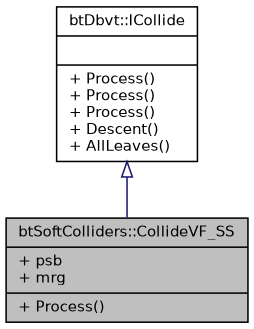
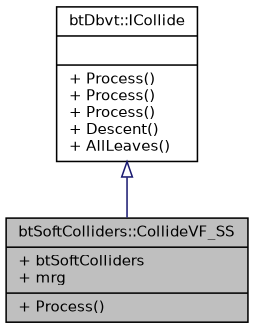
node "btSoftColliders::CollideVF_SS": text "+ psb" -> "+ btSoftColliders"
